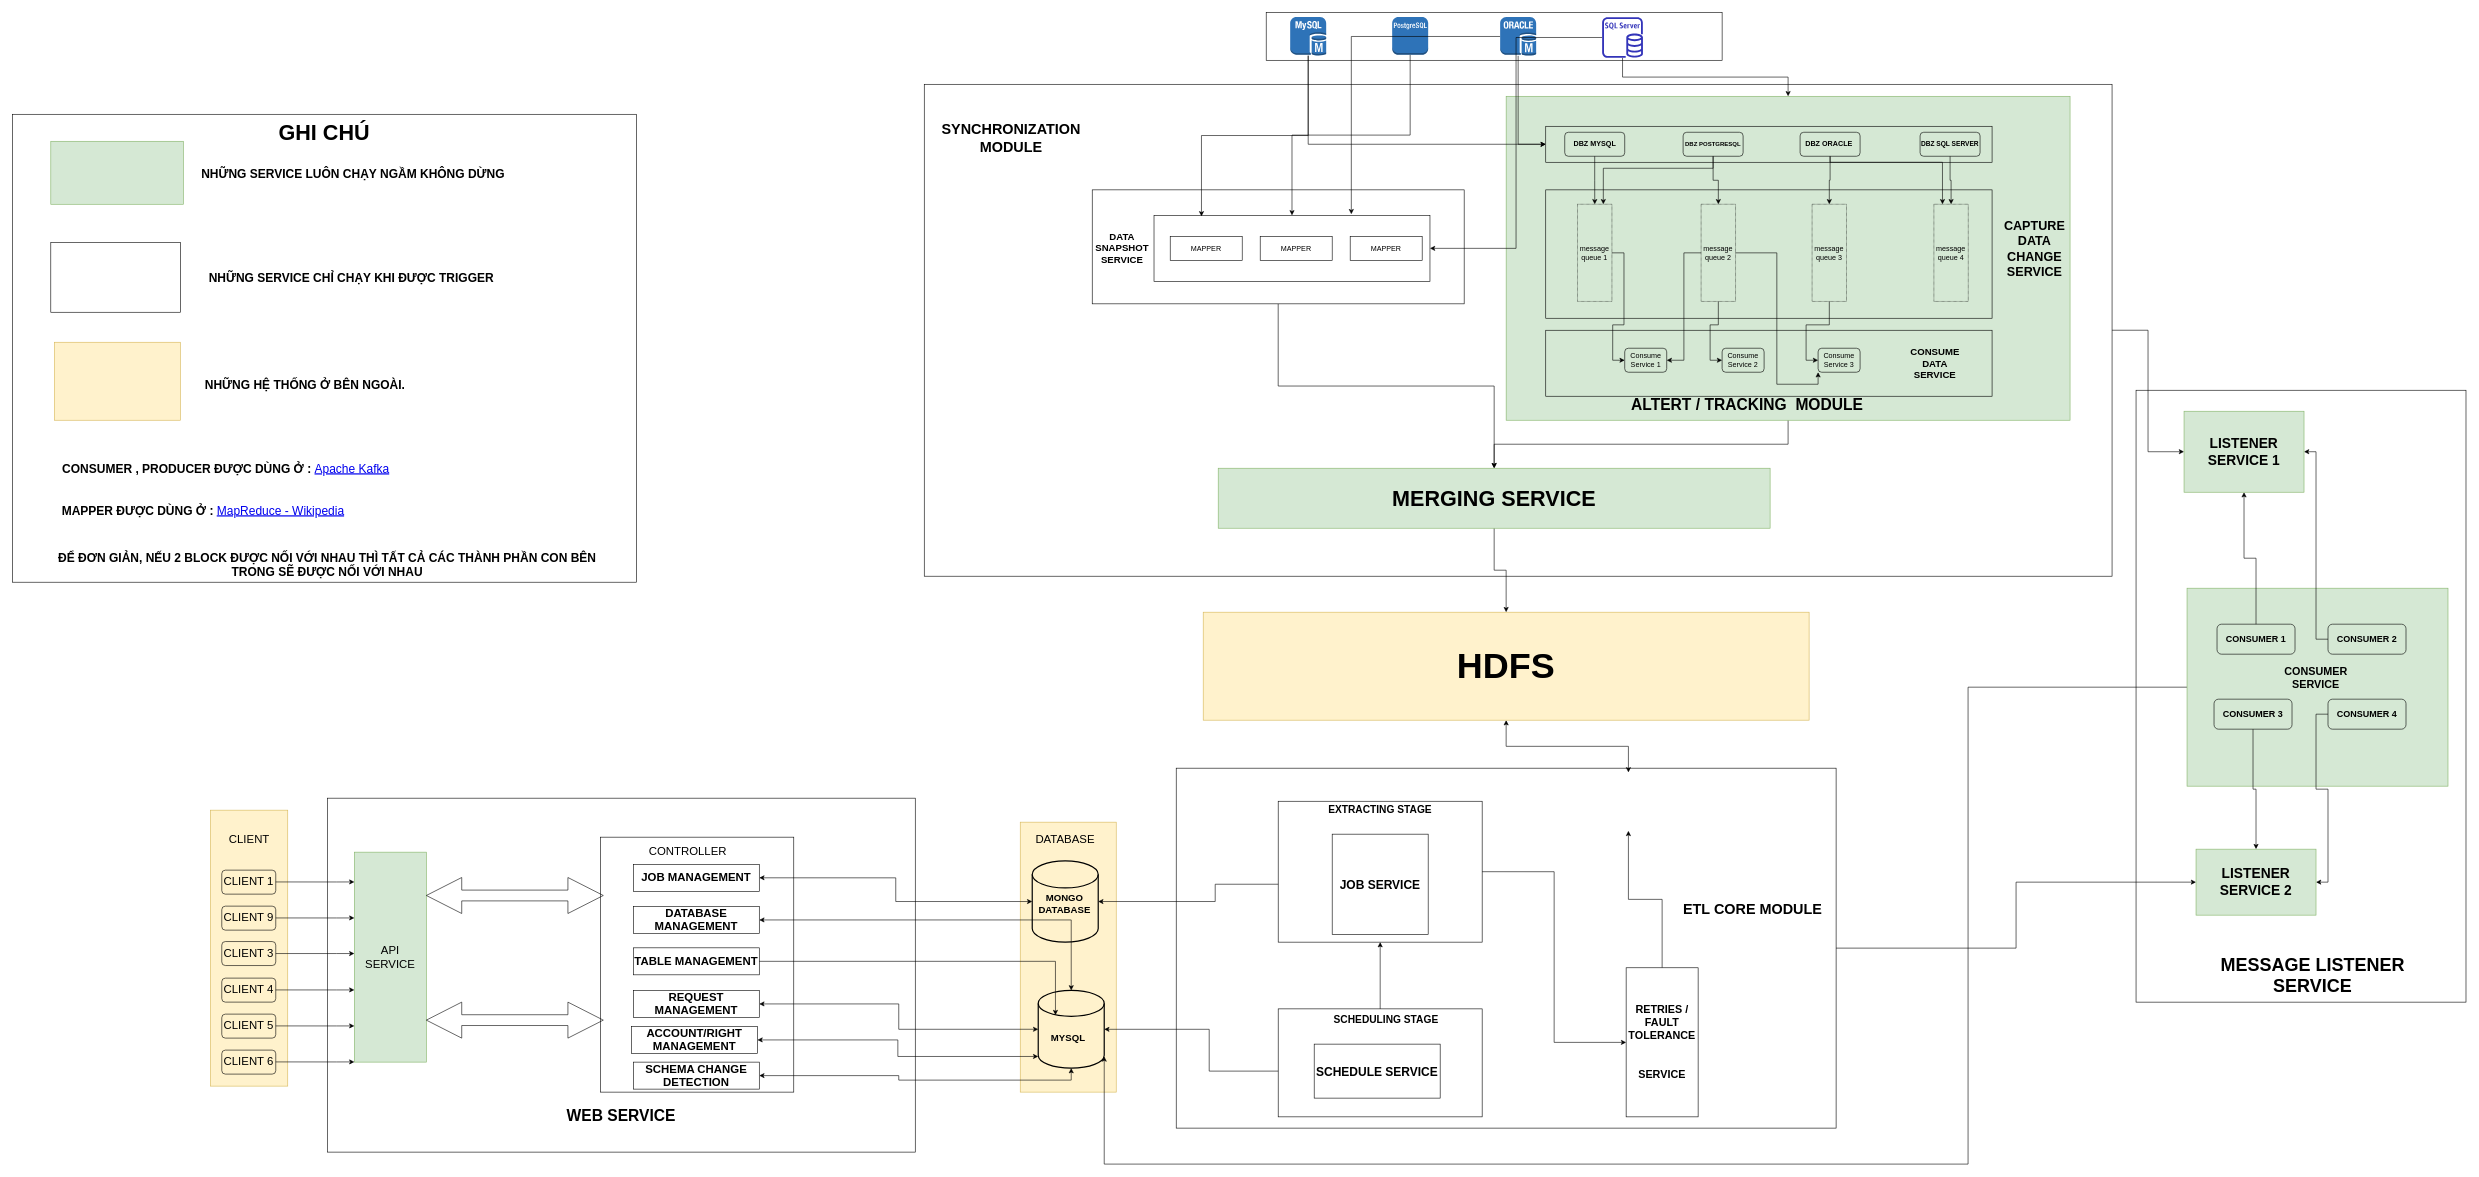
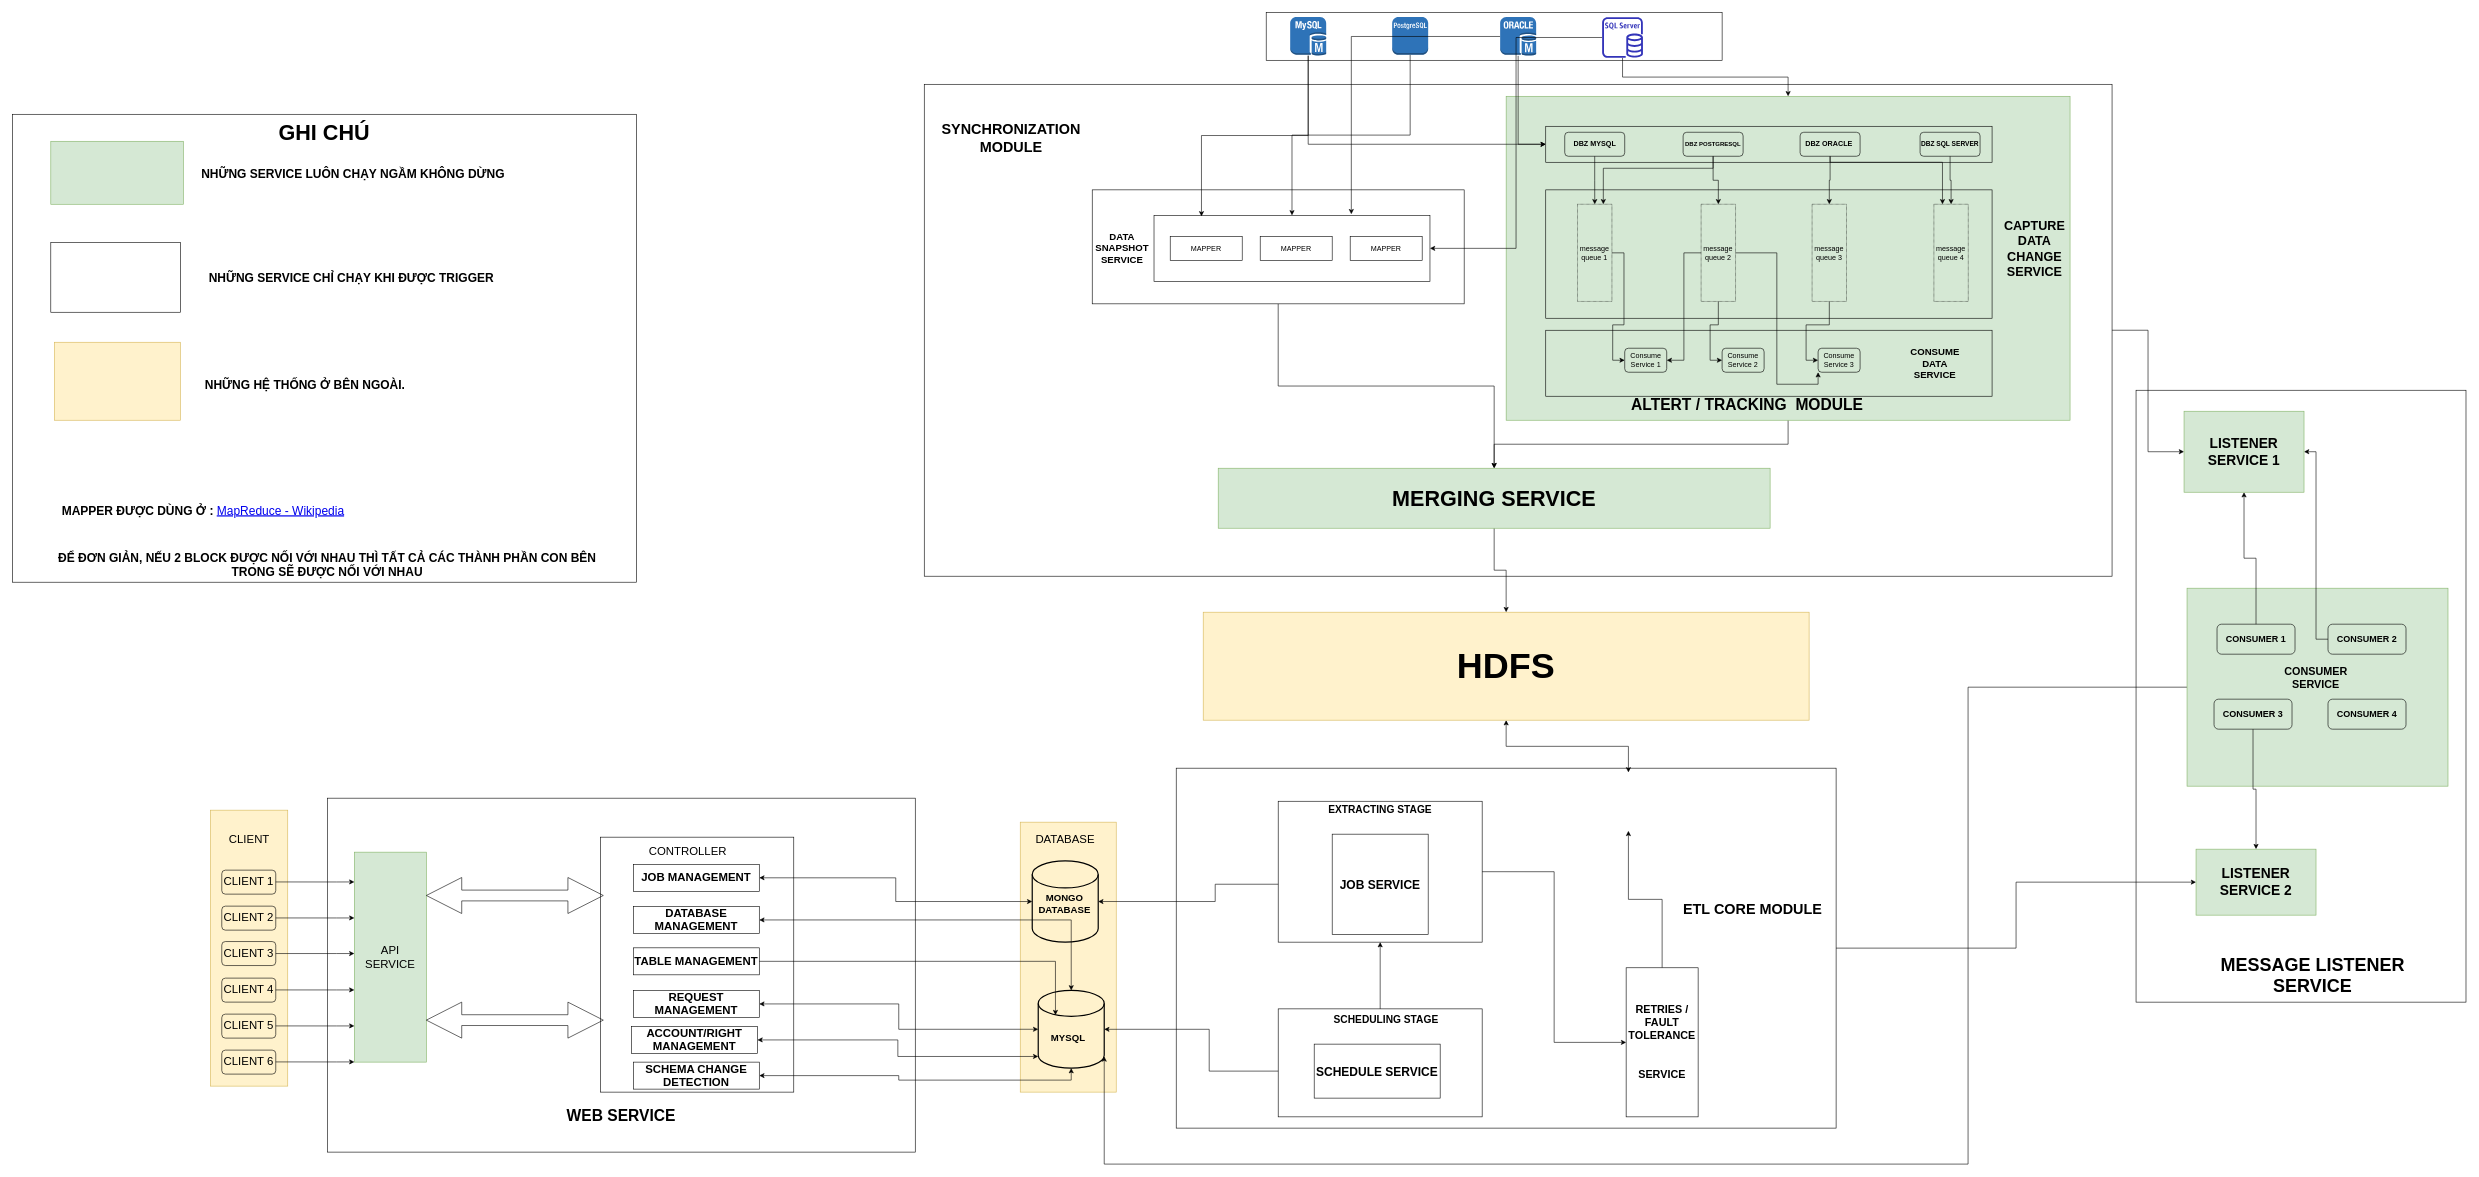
node "CONSUMER , PRODUCER ĐƯỢC DÙNG Ở : Apache Kafka": removed
edge "CONSUMER 4" -> "LISTENER SERVICE 2": removed
node "CLIENT 9": label "CLIENT 9" -> "CLIENT 2"
